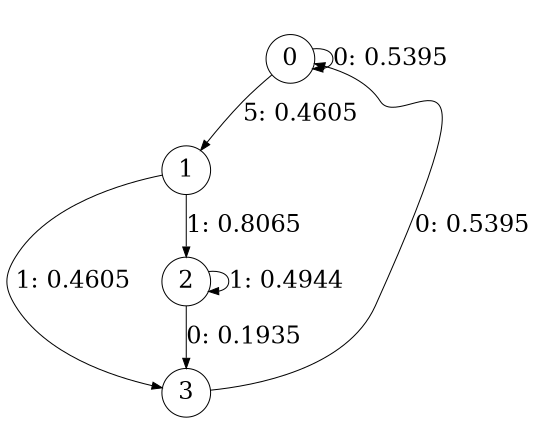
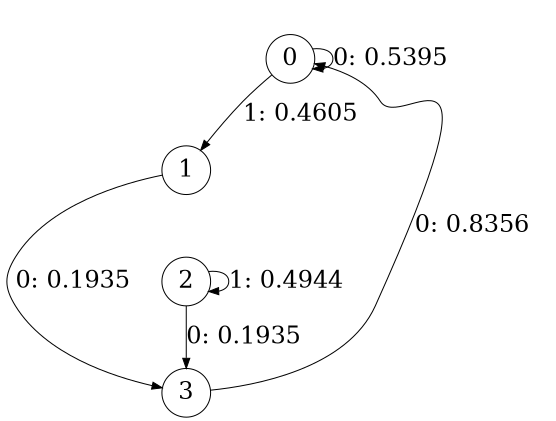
edge "0" -> "1": label "5: 0.4605   " -> "1: 0.4605   "
edge "1" -> "2": removed, label "1: 0.8065"
edge "3" -> "0": label "0: 0.5395   " -> "0: 0.8356   "
edge "1" -> "3": label "1: 0.4605   " -> "0: 0.1935   "
